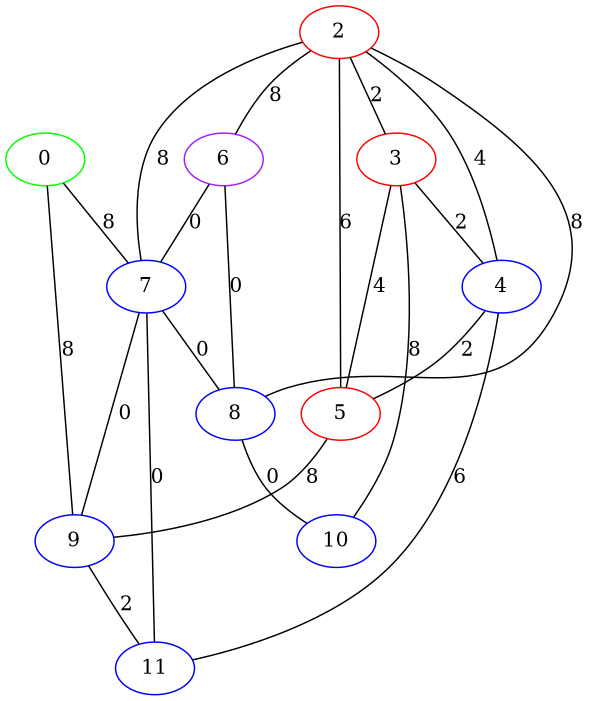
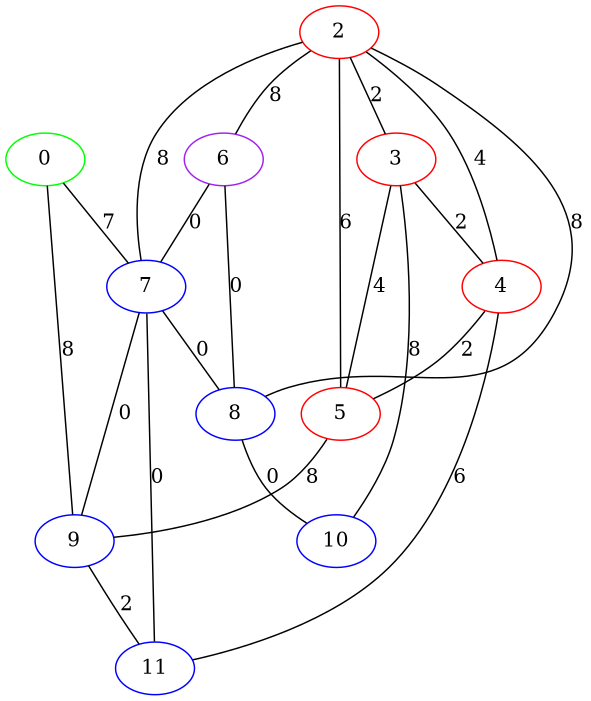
edge "0" -- "7": label "8" -> "7"
node "4": color blue -> red
